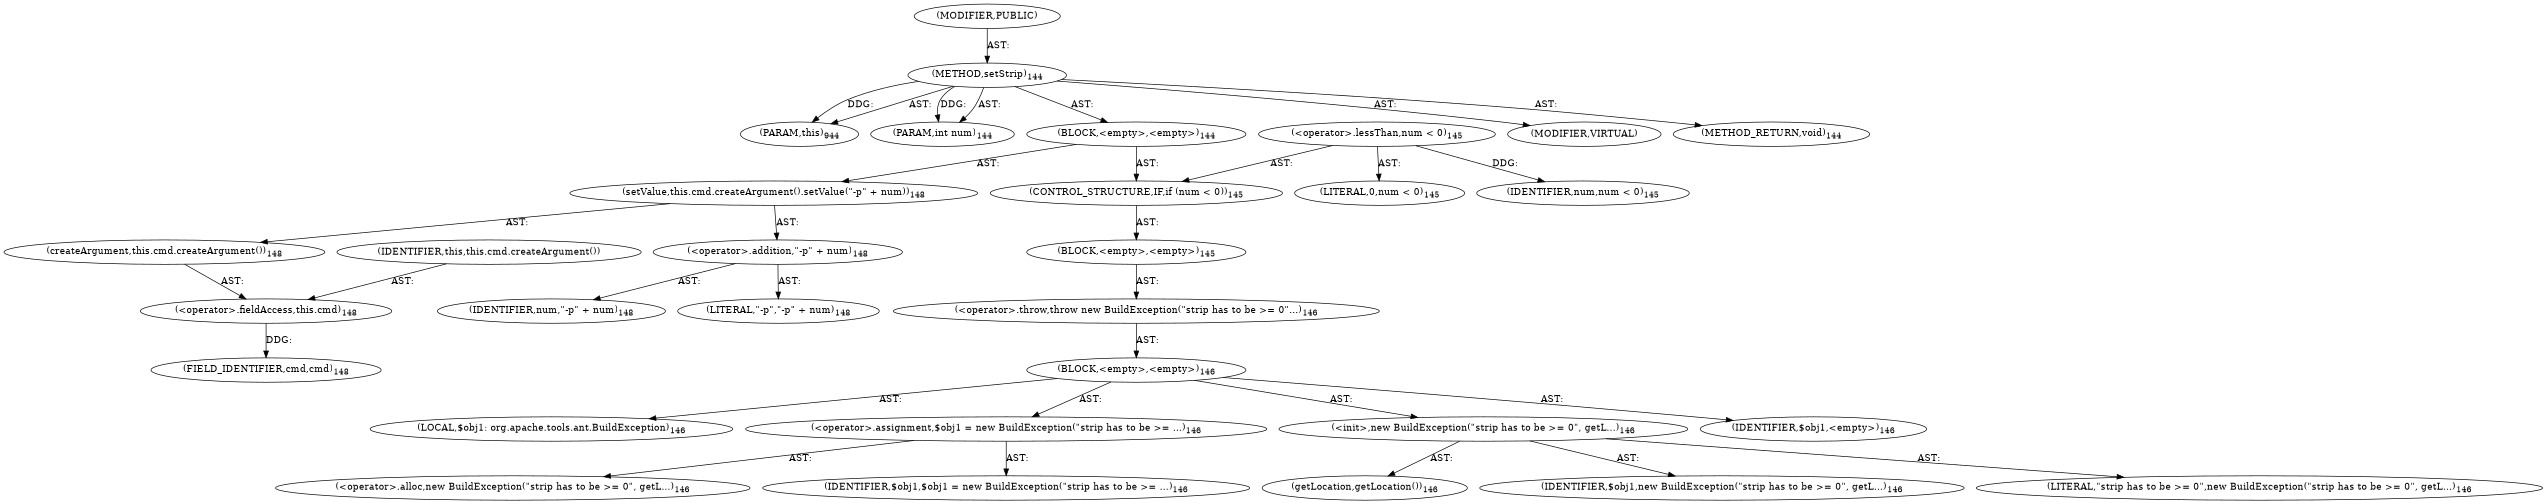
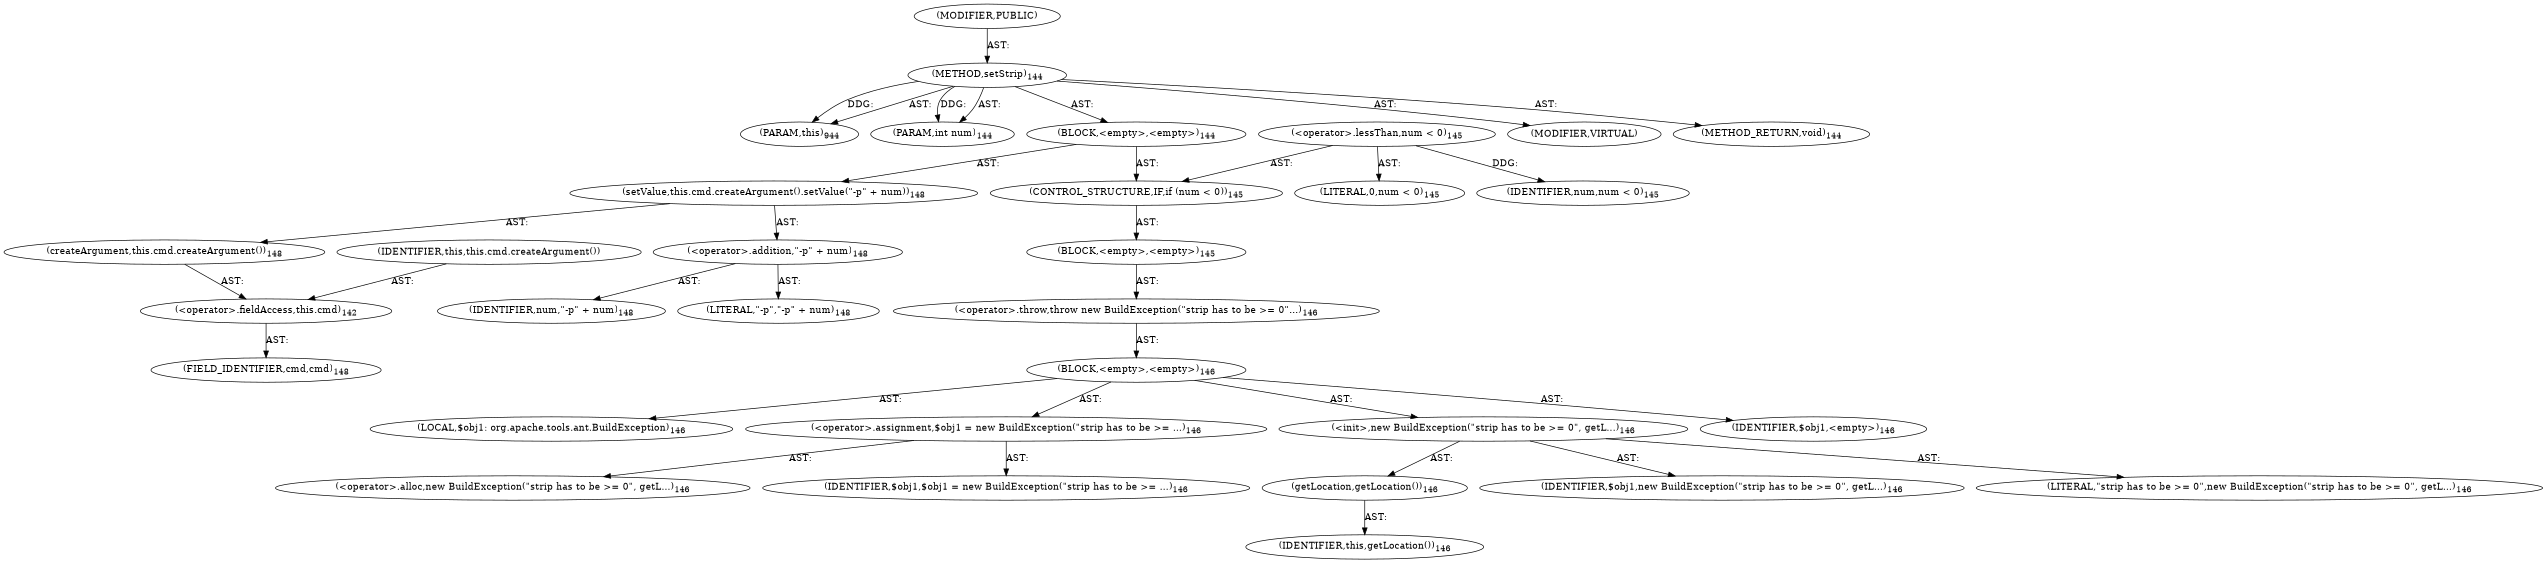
node "(<operator>.fieldAccess,this.cmd)": text "148" -> "142"
edge "(<operator>.fieldAccess,this.cmd)" -> "(FIELD_IDENTIFIER,cmd,cmd)": label "DDG: " -> "AST: "
node "(IDENTIFIER,this,getLocation())": added
